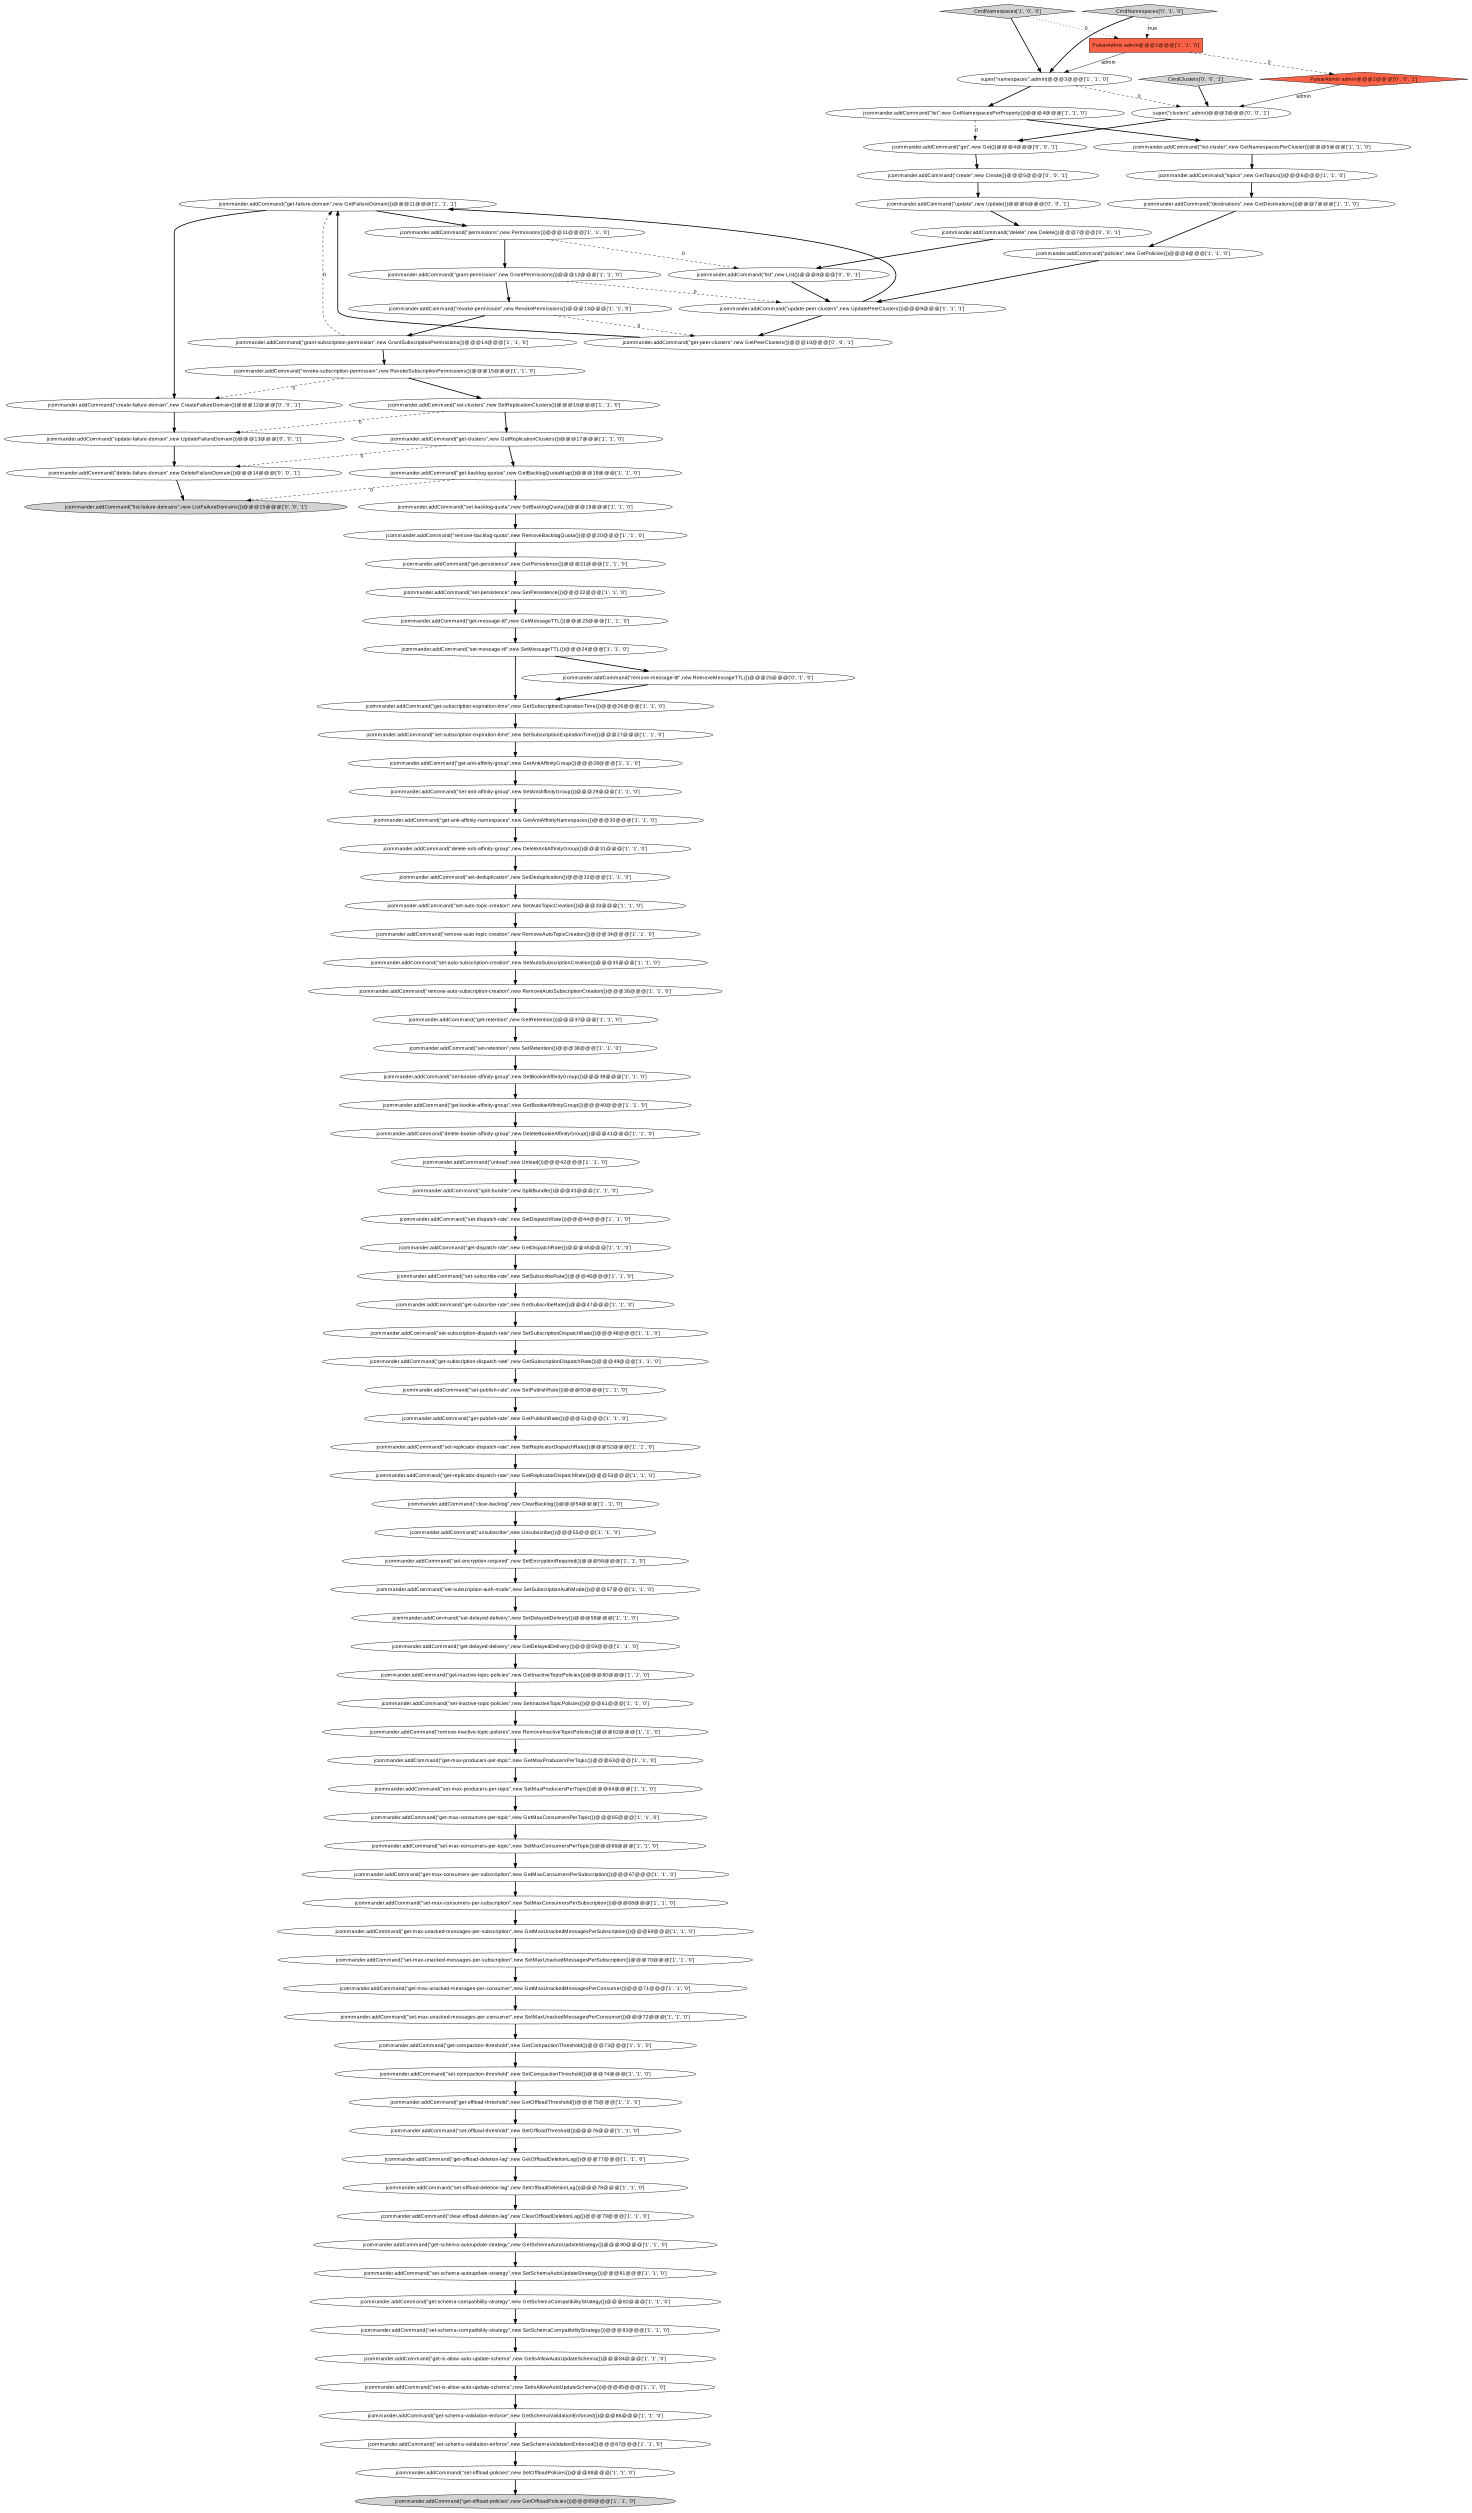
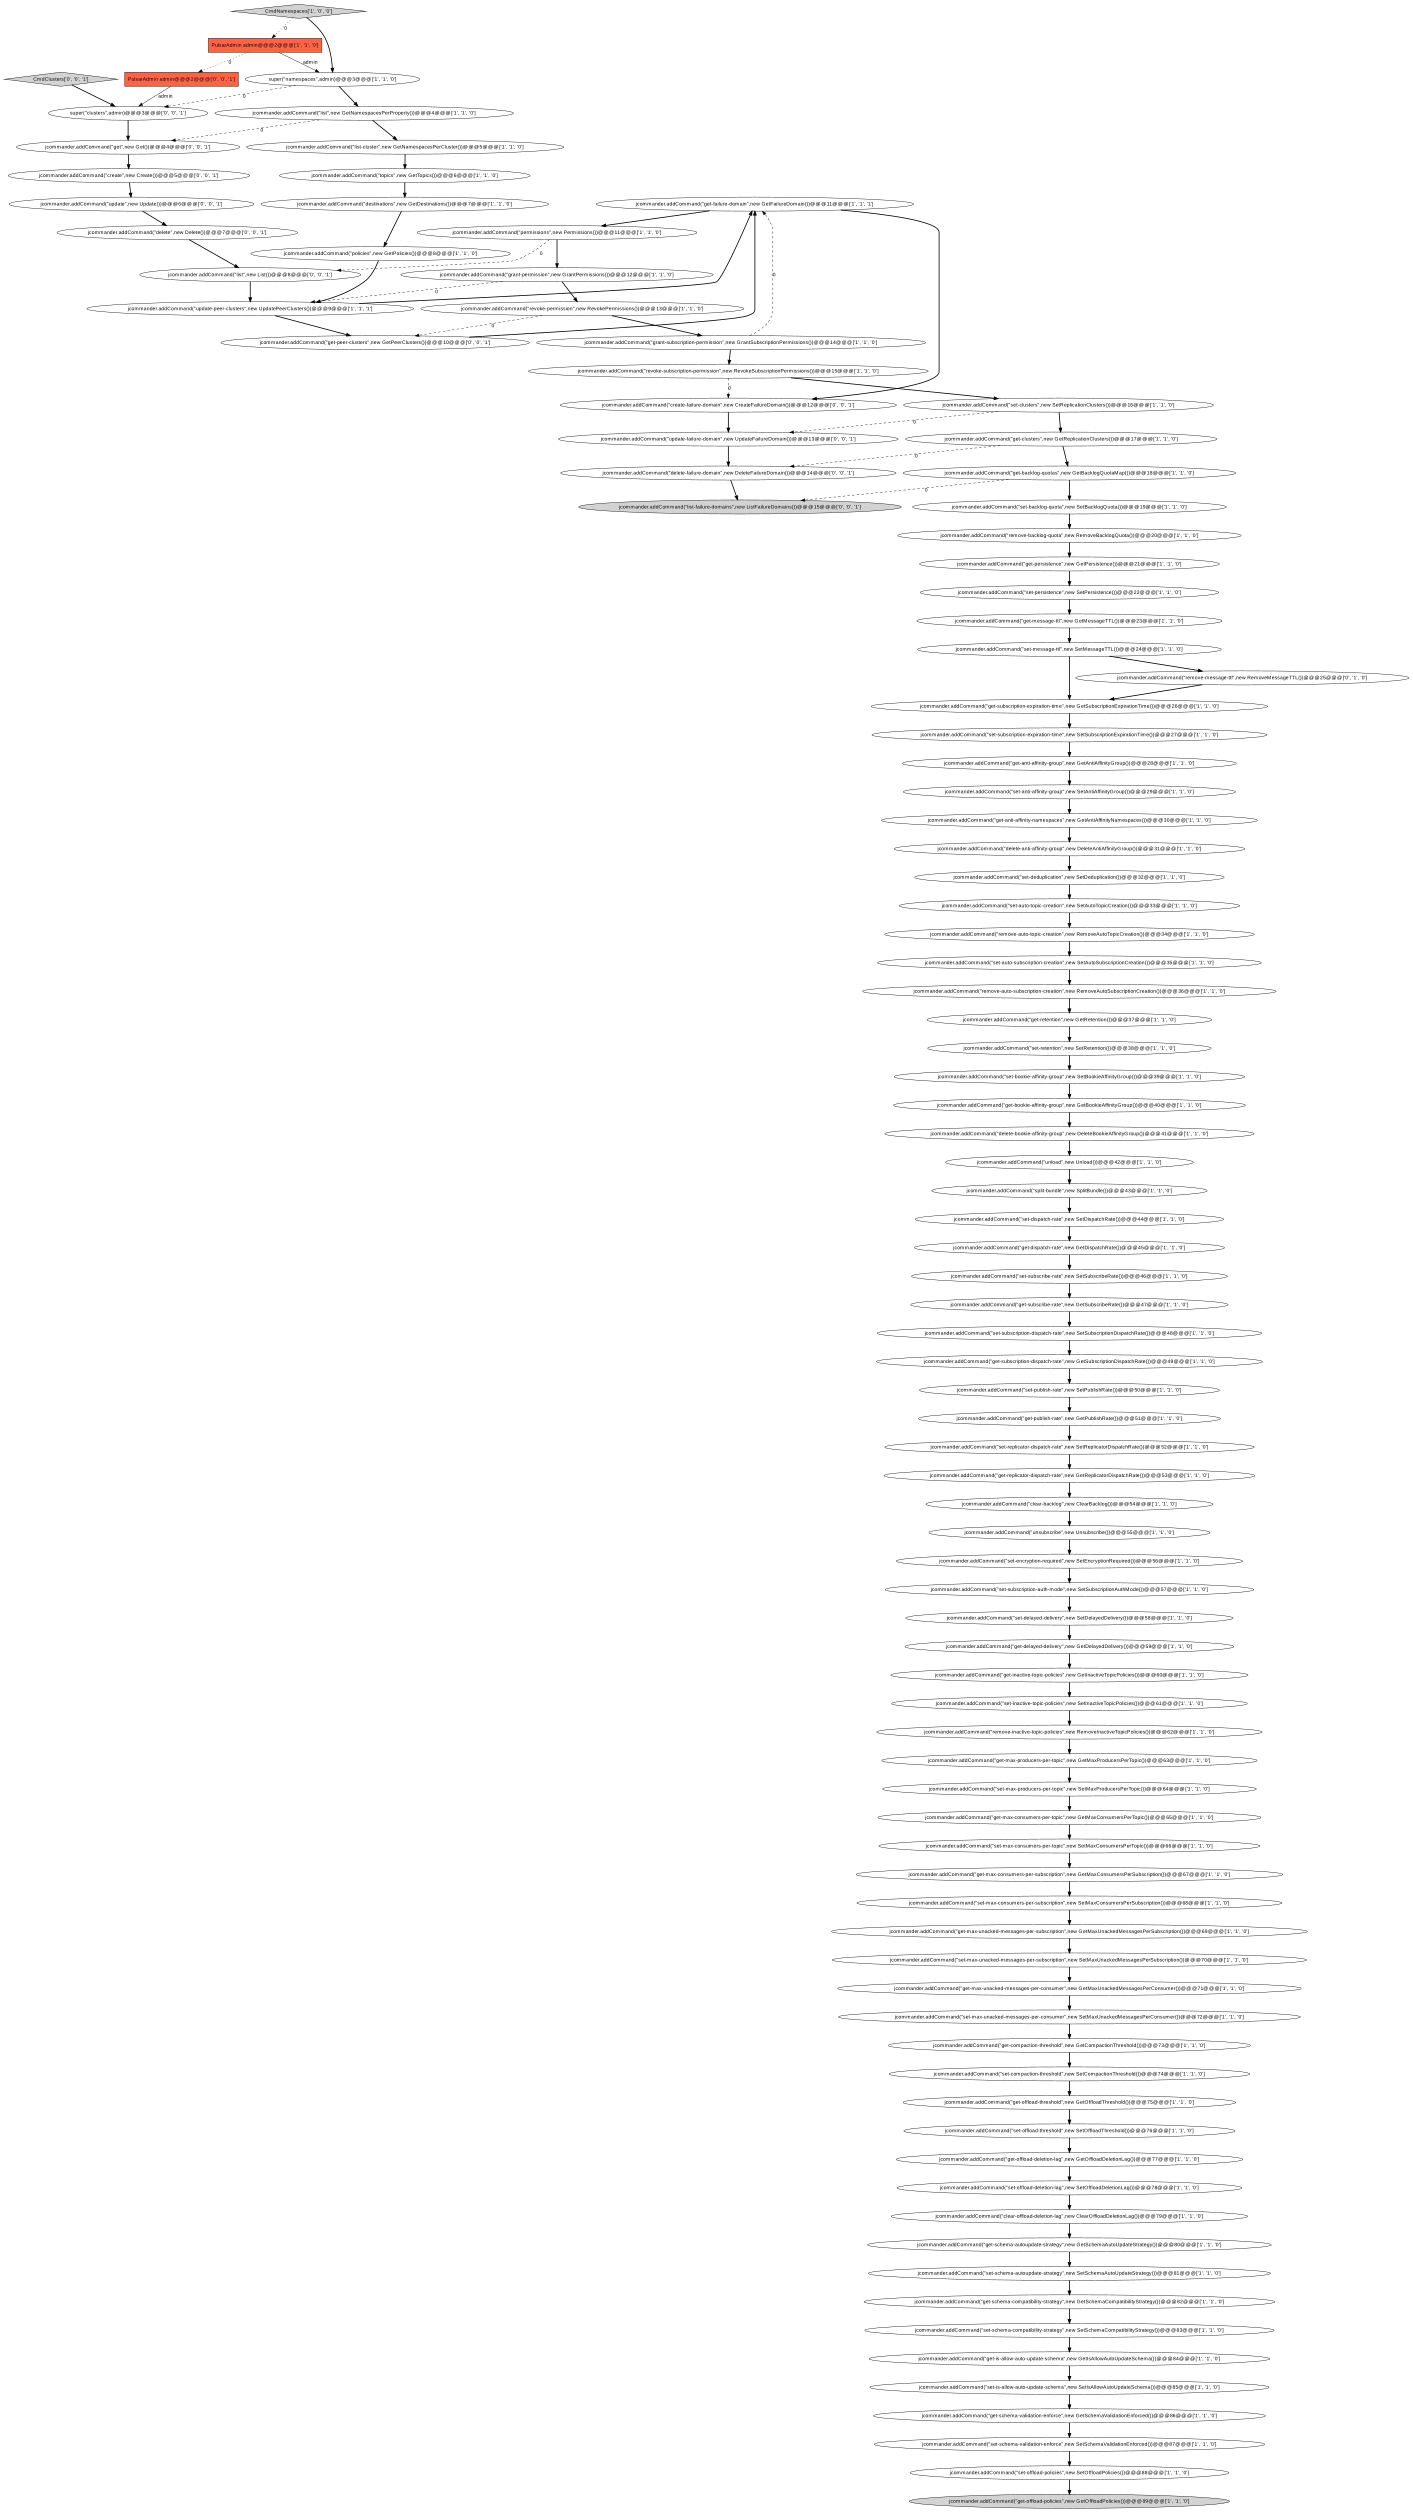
node "CmdNamespaces['0', '1', '0']": removed
edge "PulsarAdmin admin@@@2@@@['1', '1', '0']" -> "PulsarAdmin admin@@@2@@@['0', '0', '1']": style dashed -> dotted
node "PulsarAdmin admin@@@2@@@['0', '0', '1']": shape diamond -> box
